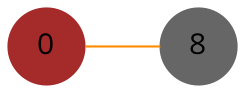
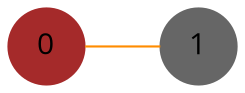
node "8": label "8" -> "1"
